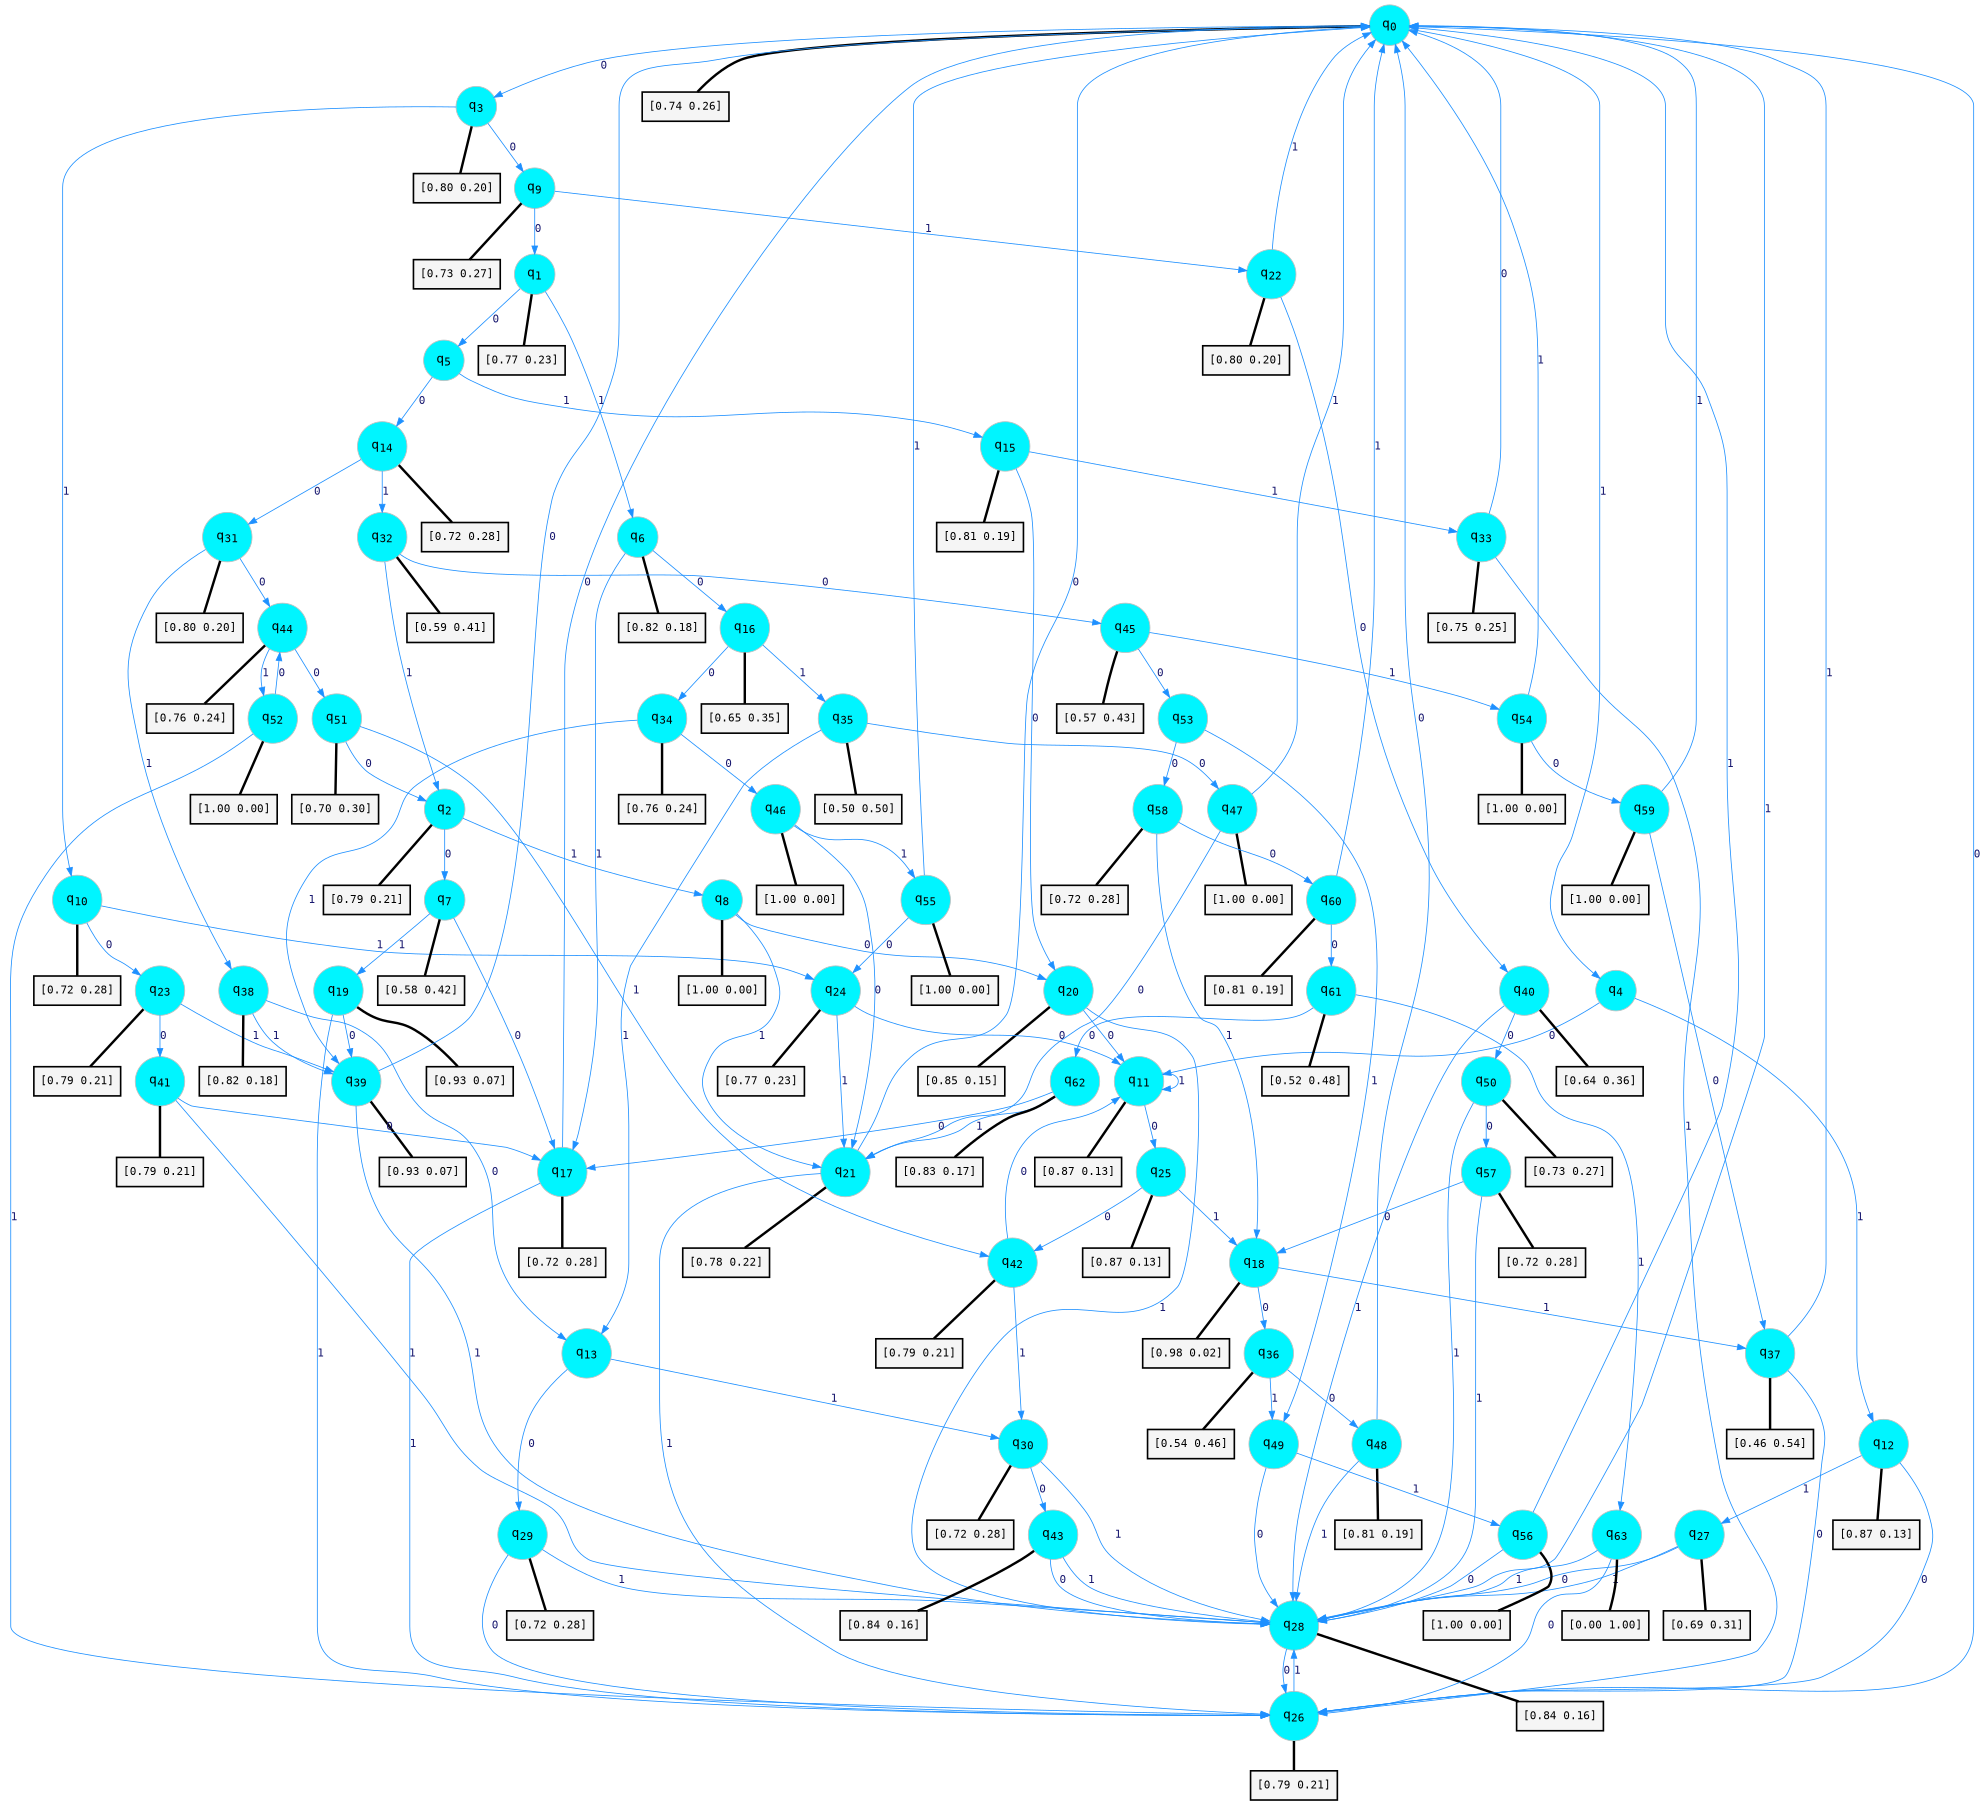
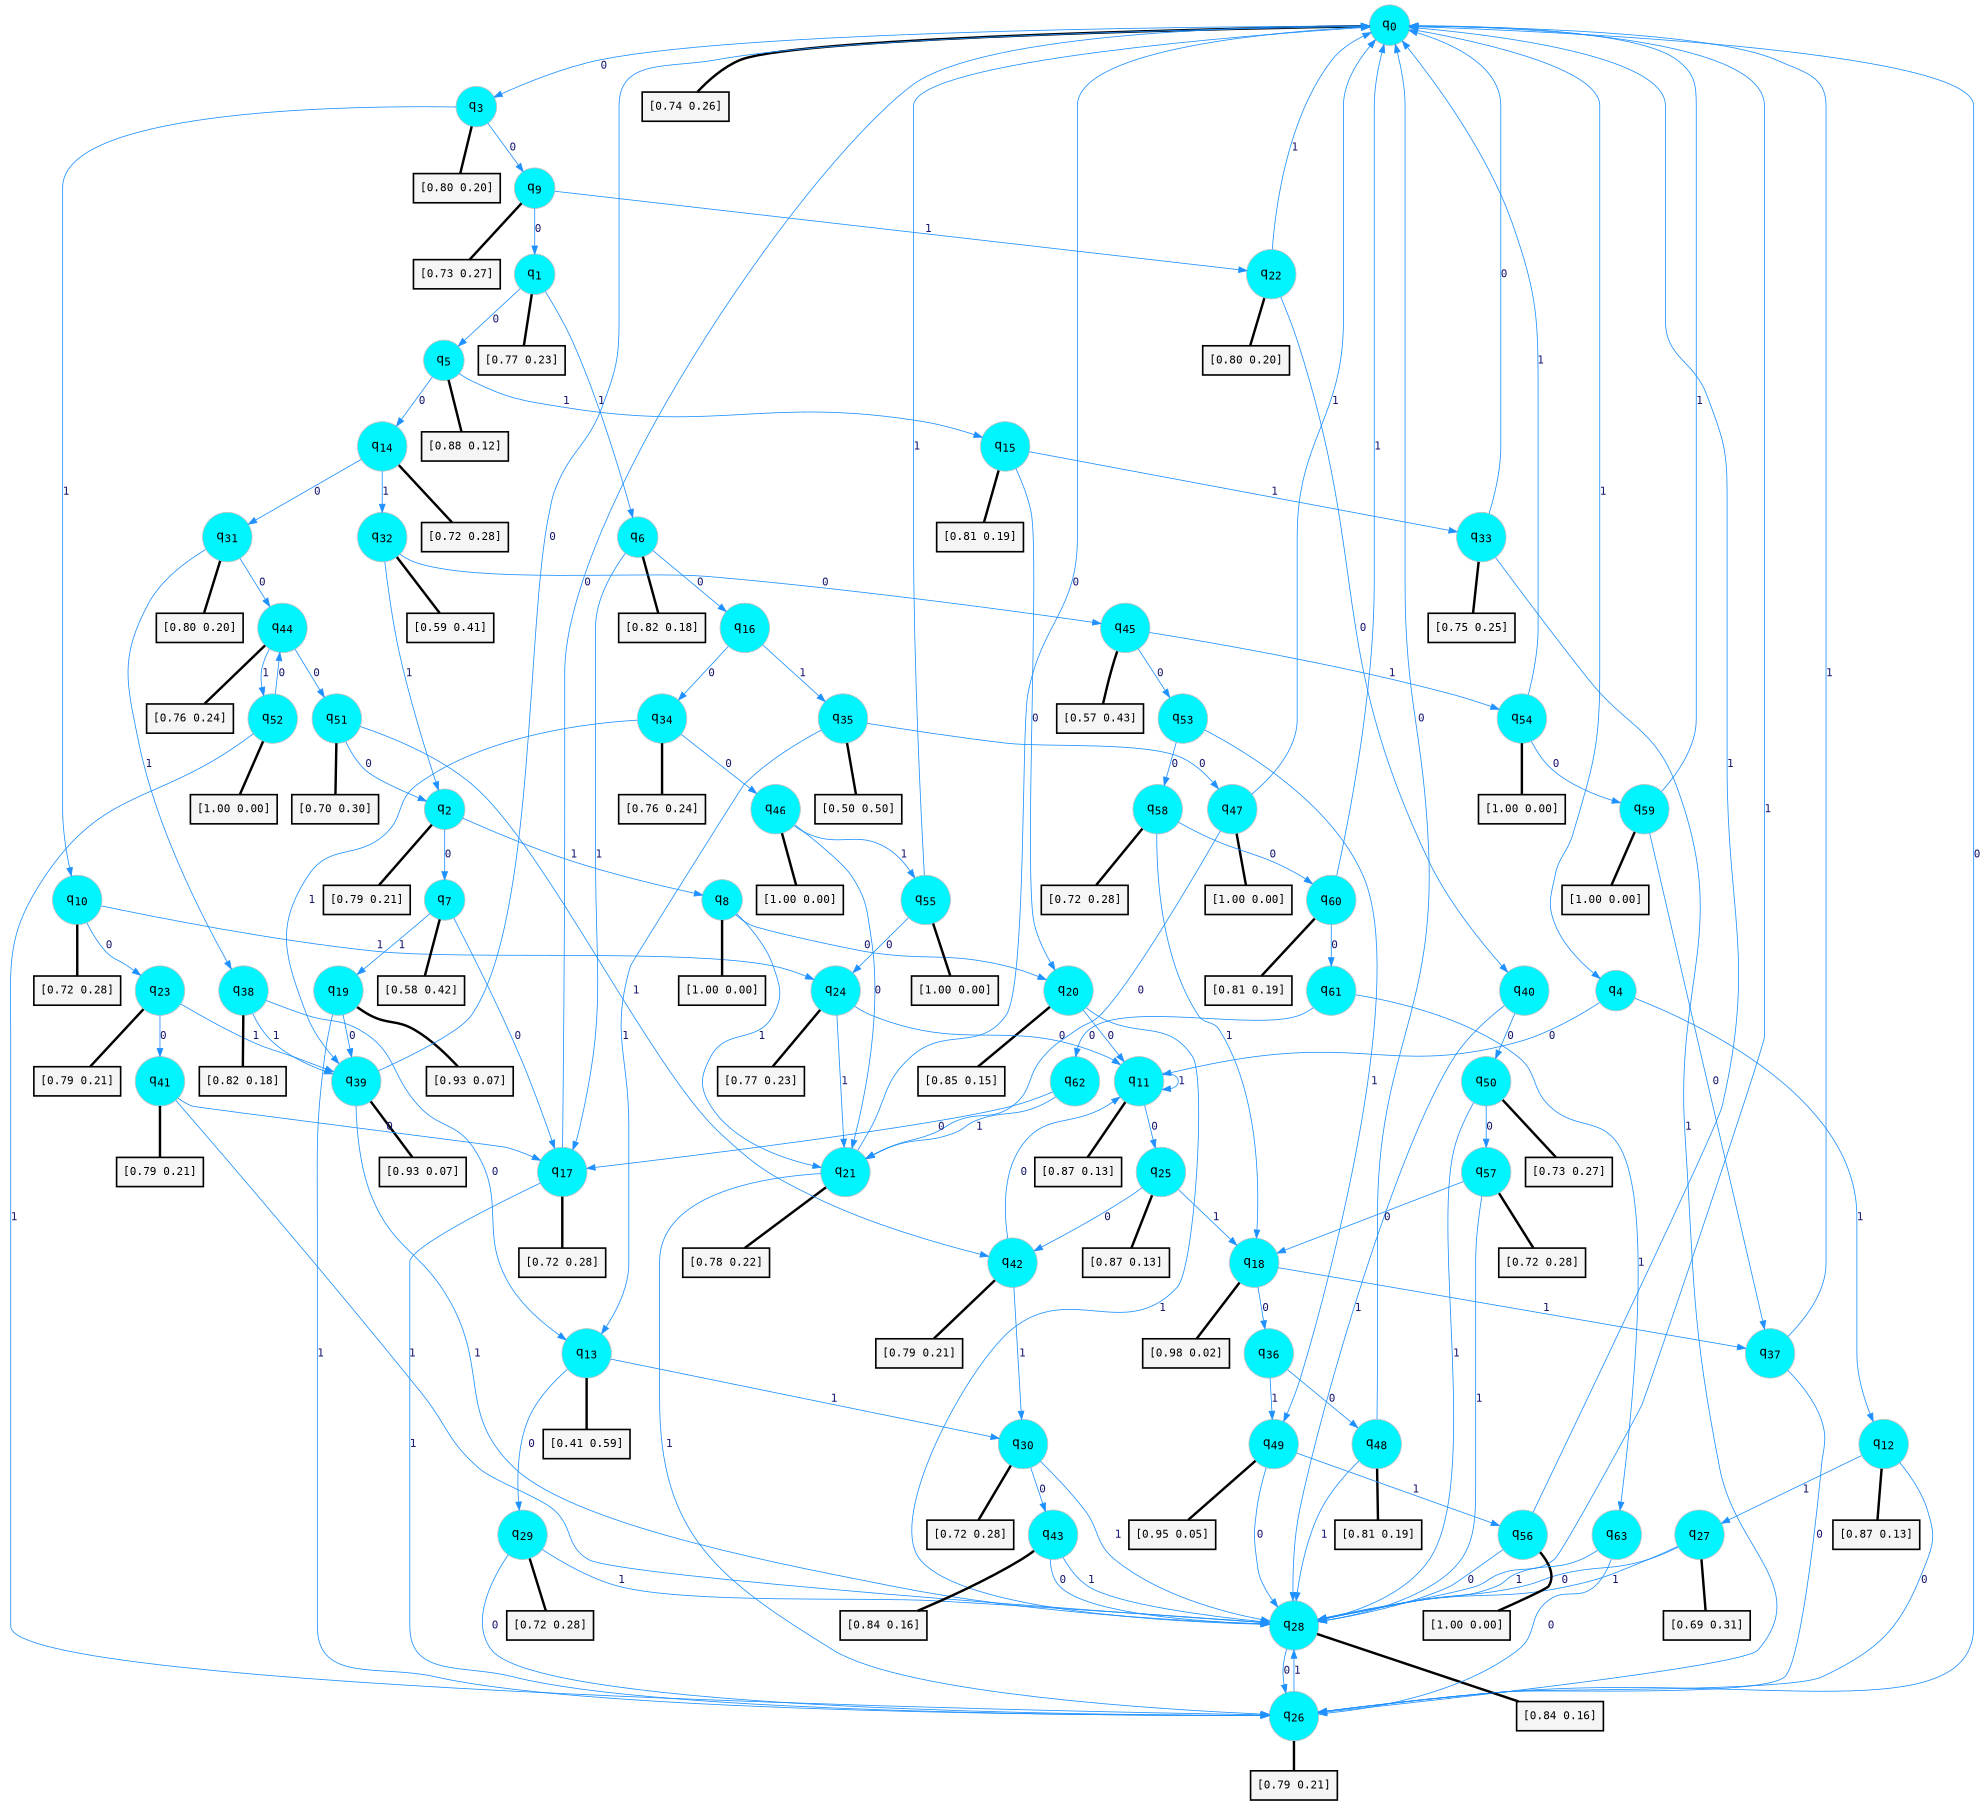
node "[0.88 0.12]": added
node "[0.65 0.35]": removed
node "[0.52 0.48]": removed
node "[0.64 0.36]": removed
node "[0.83 0.17]": removed
node "[0.41 0.59]": added
node "[0.54 0.46]": removed
node "[0.46 0.54]": removed
node "[0.95 0.05]": added
node "[0.00 1.00]": removed
